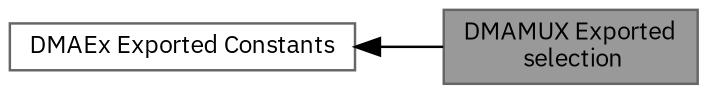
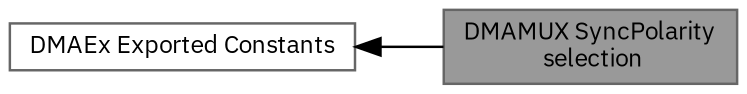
node "DMAMUX Exported selection": label "DMAMUX Exported selection" -> "DMAMUX SyncPolarity selection"
